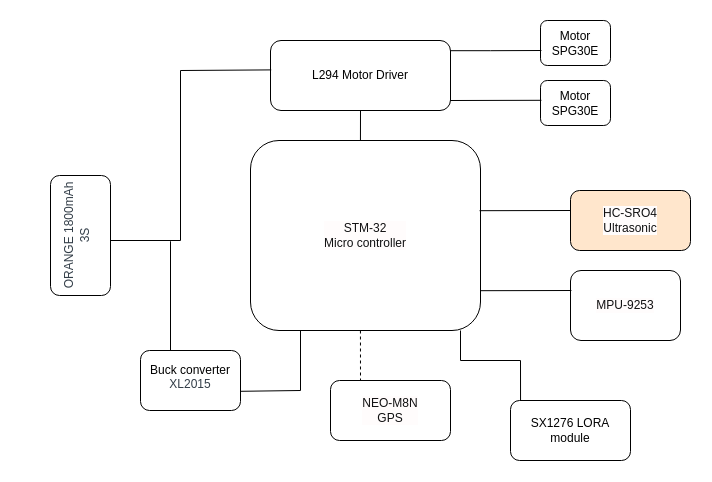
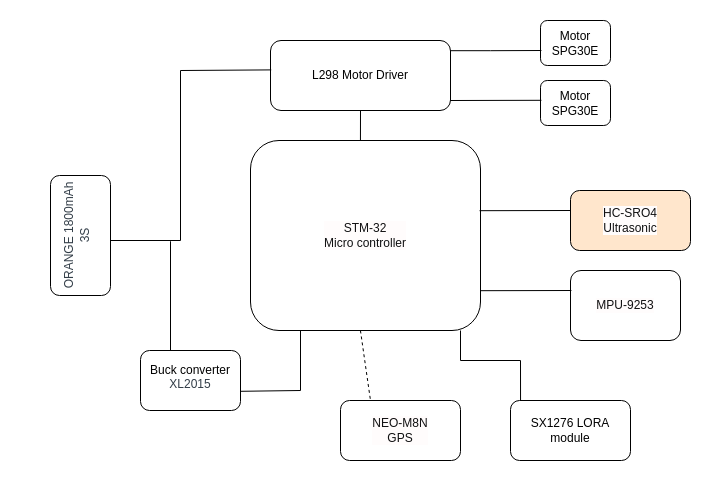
node "L294 Motor Driver": label "L294 Motor Driver" -> "L298 Motor Driver"
node "NEO-M8N GPS": moved (391, 411) -> (401, 431)
